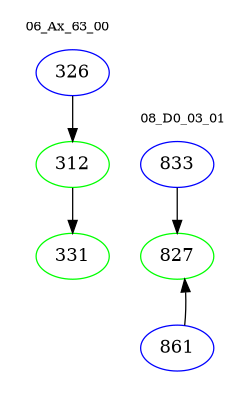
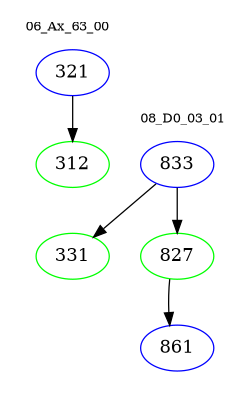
node "326": label "326" -> "321"
edge "312" -> "331": now "833" -> "331"
edge "861" -> "827": reversed
